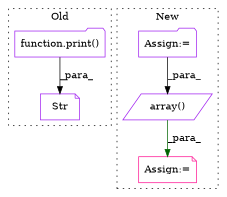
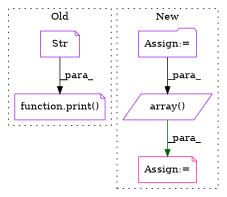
node "function.print()": shape folder -> note
edge "function.print()" -> "Str": reversed
